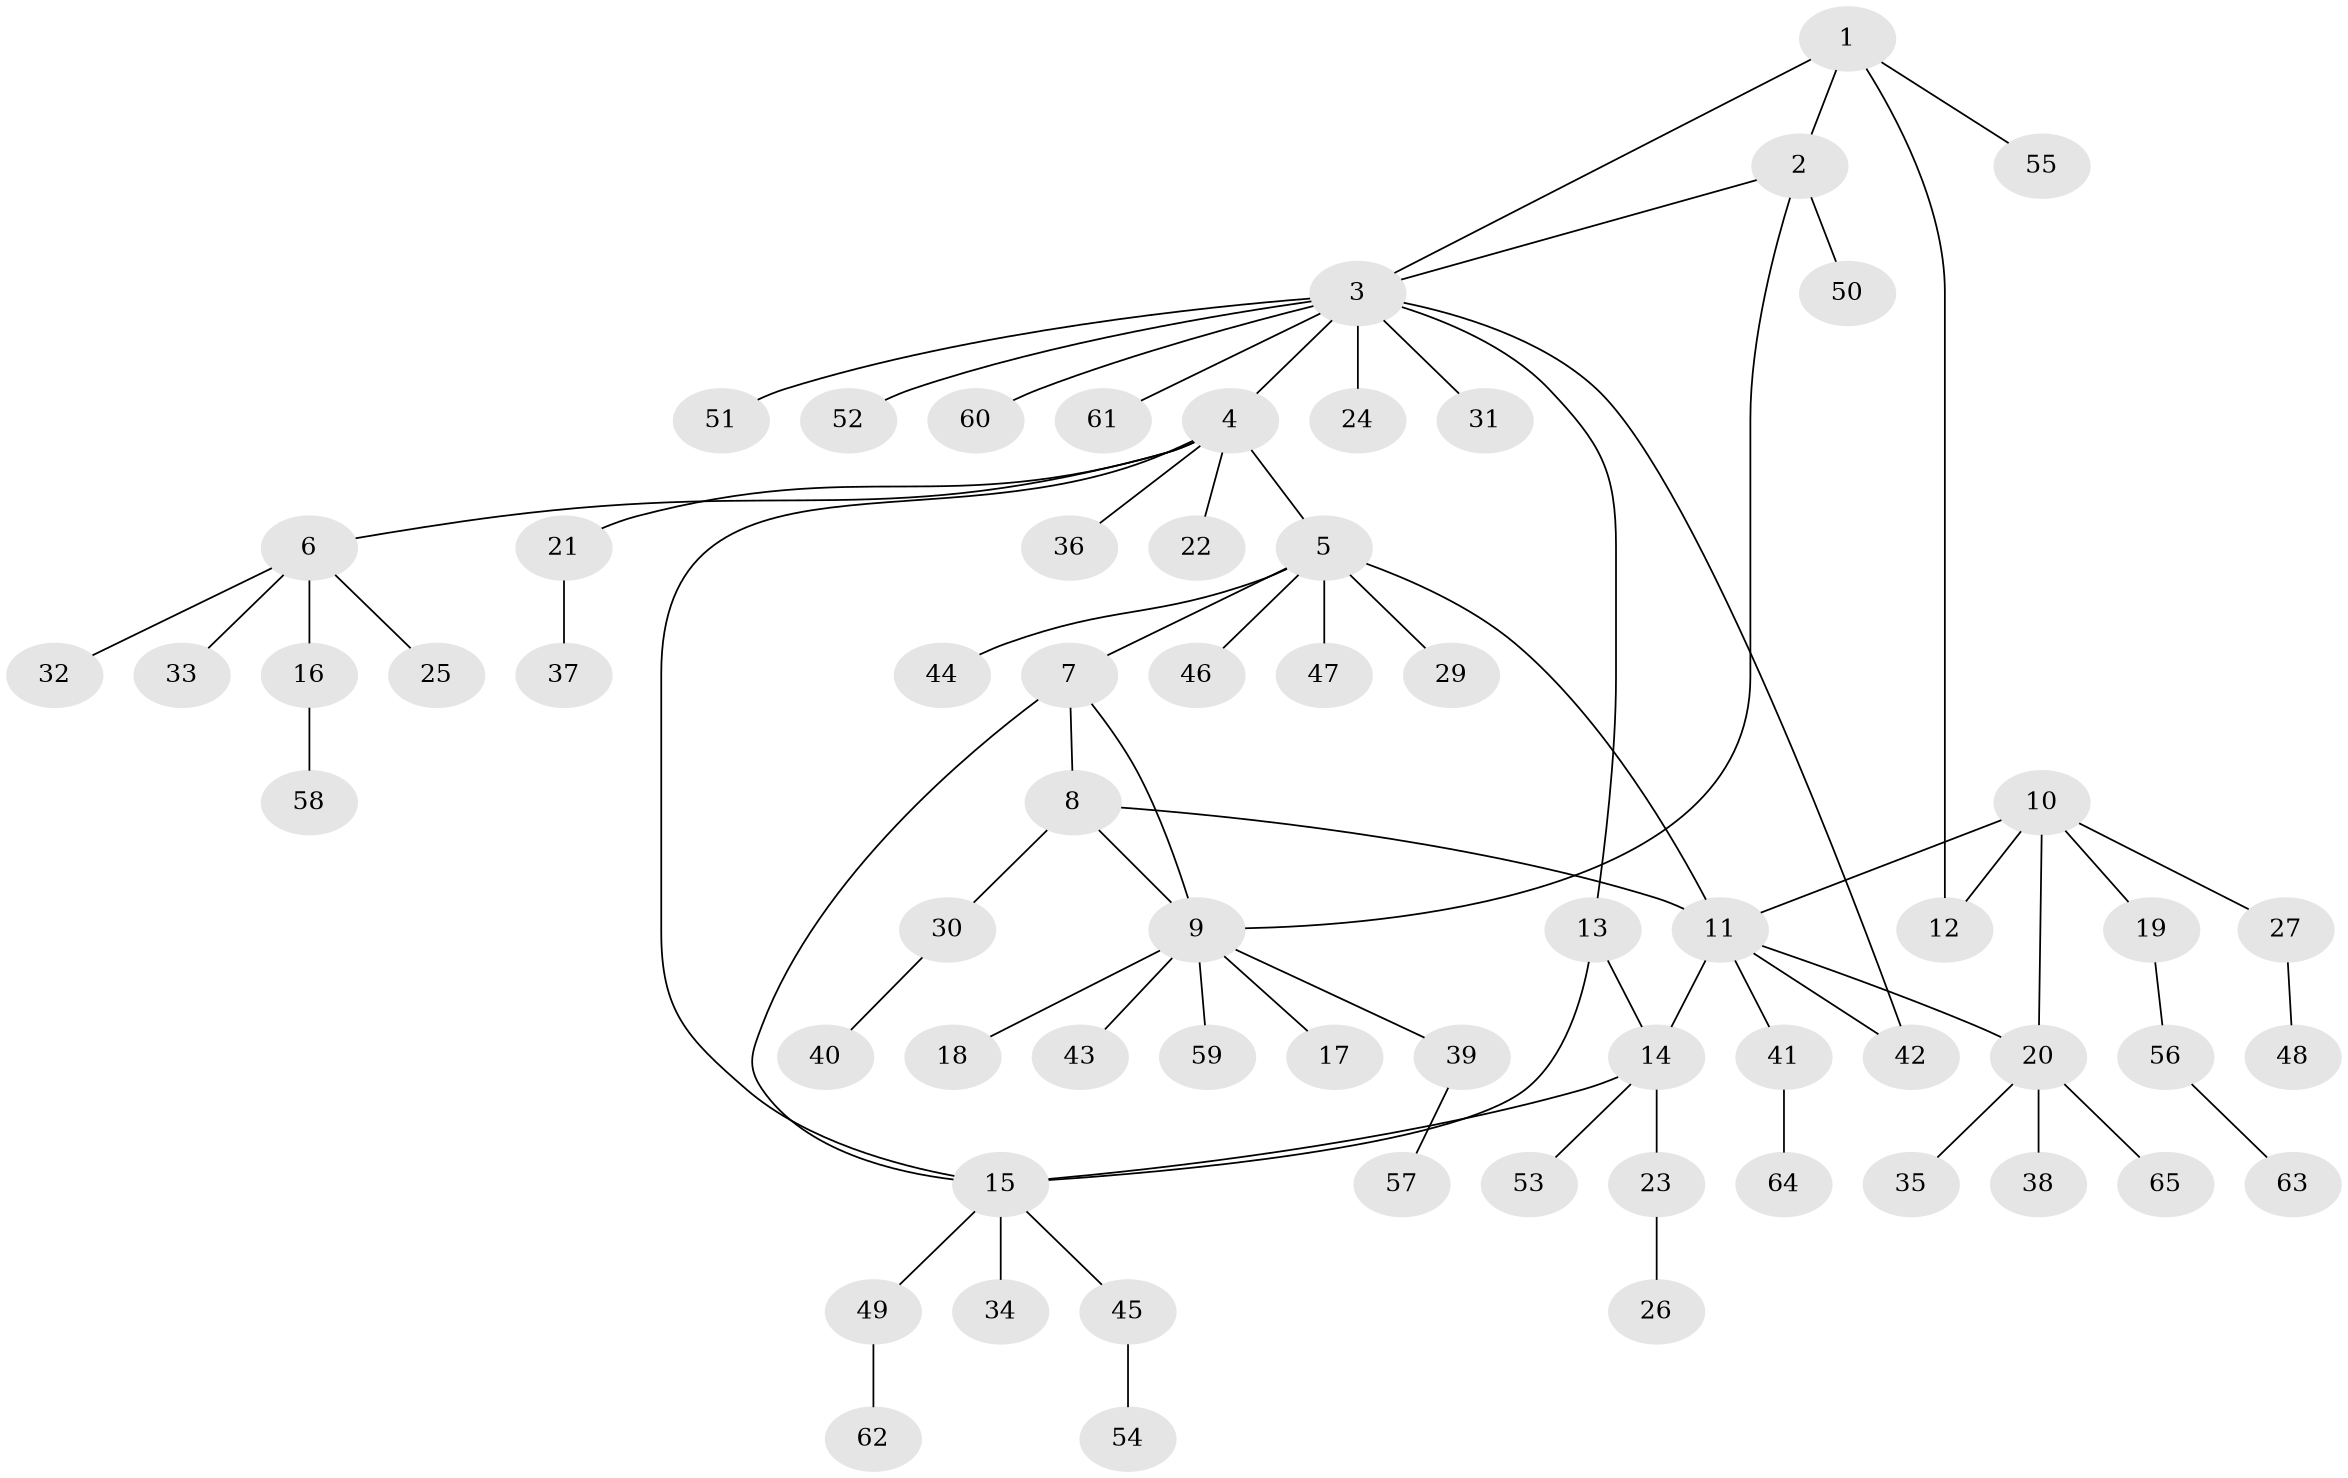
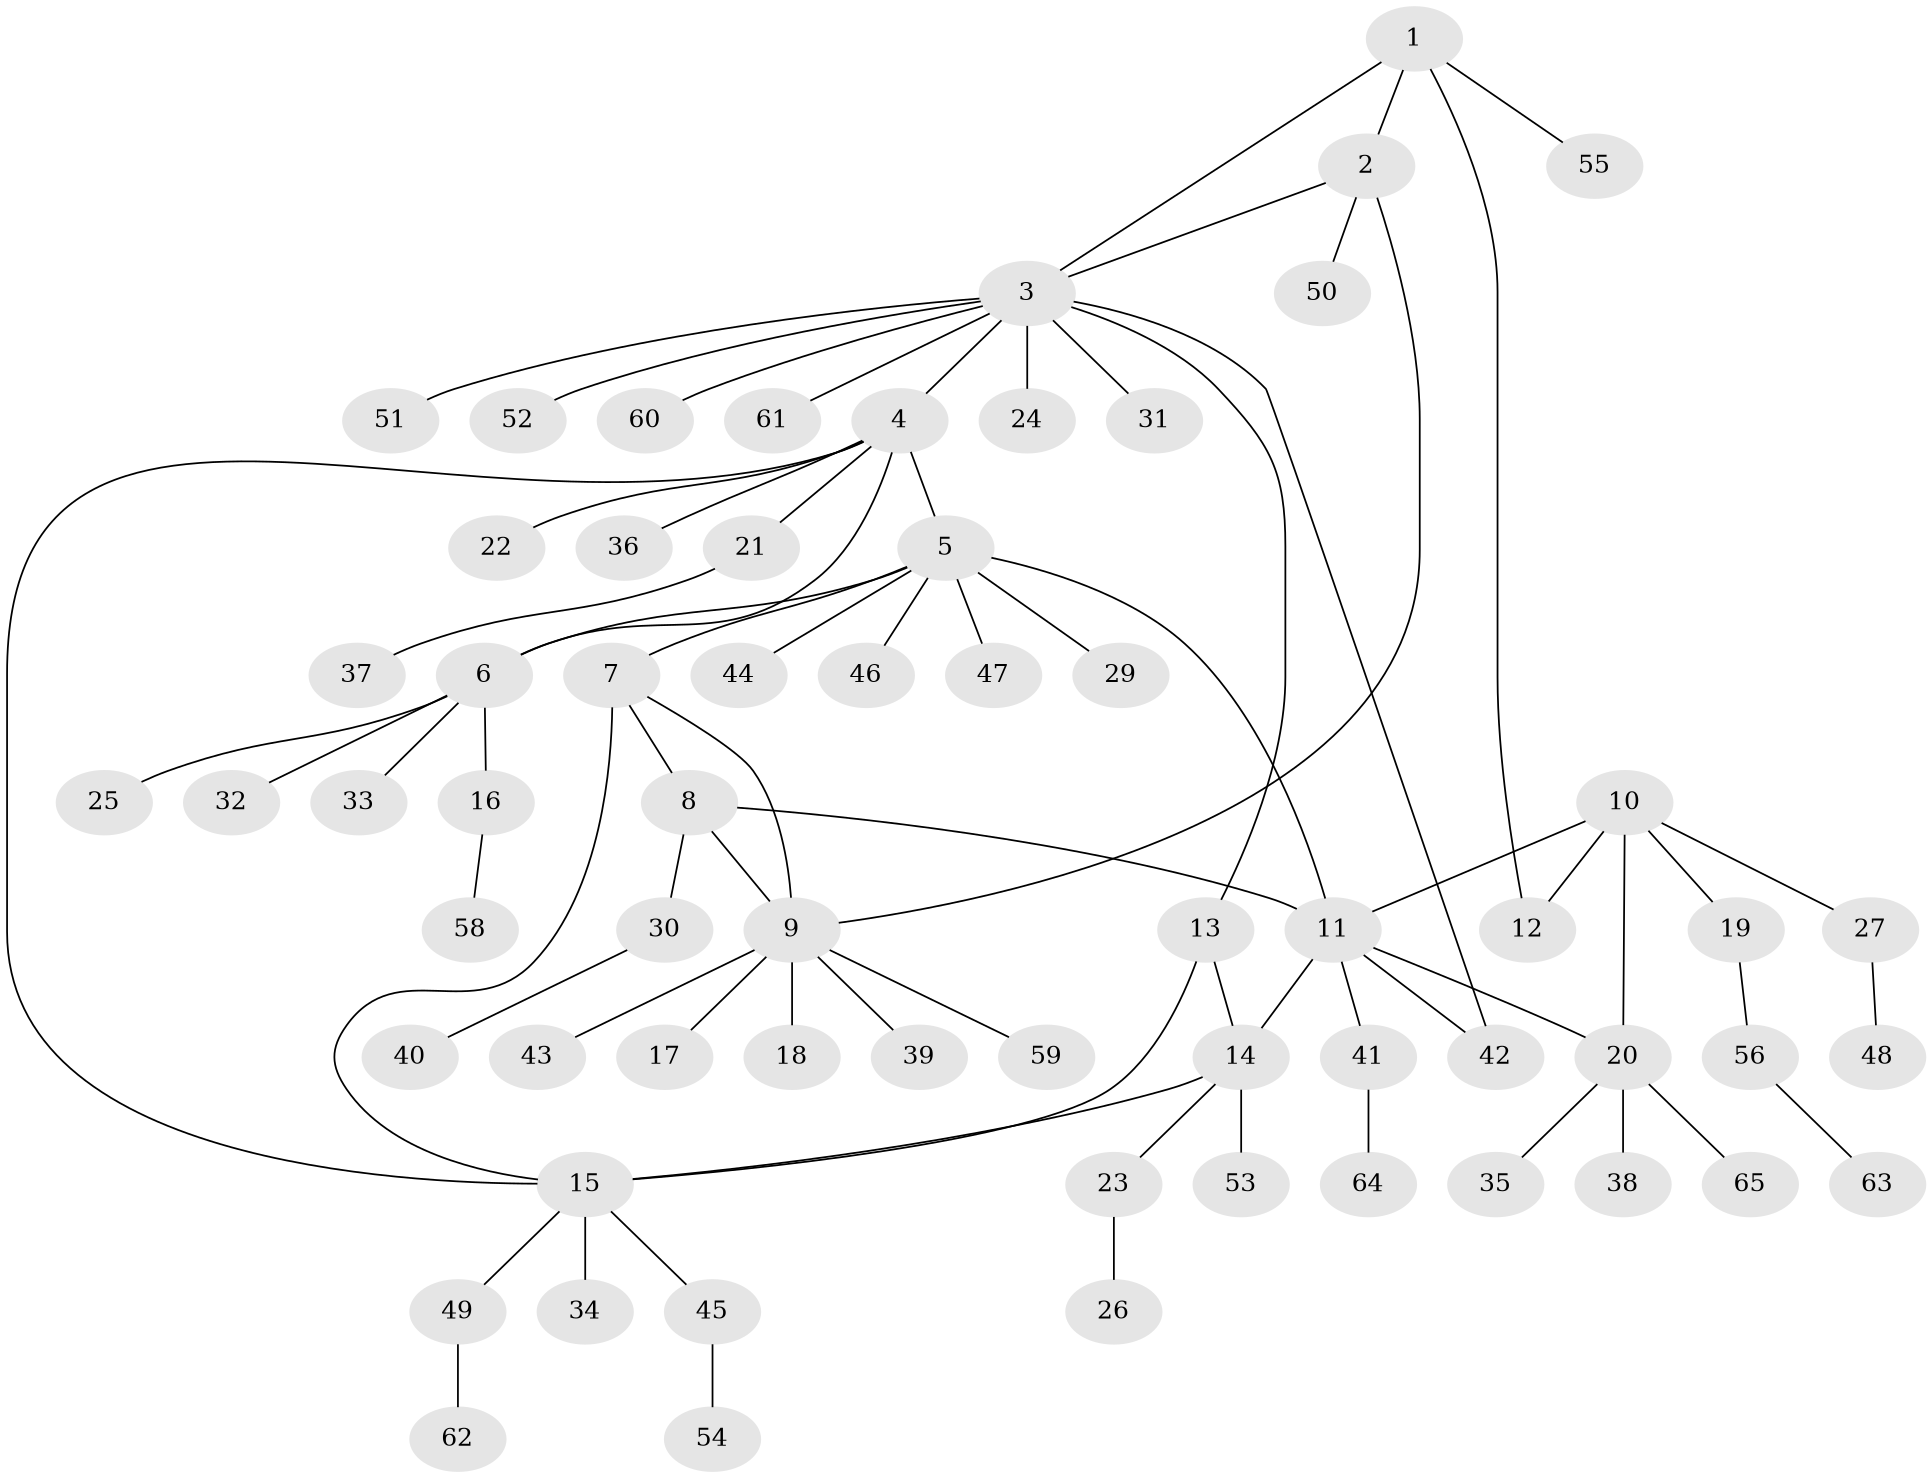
edge "5" -- "6": added
node "57": removed
